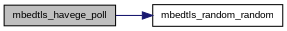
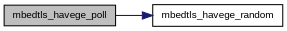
node "mbedtls_random_random": label "mbedtls_random_random" -> "mbedtls_havege_random"
